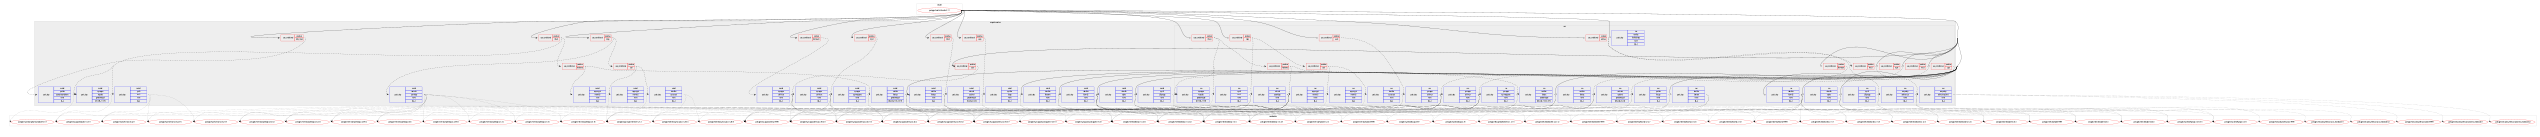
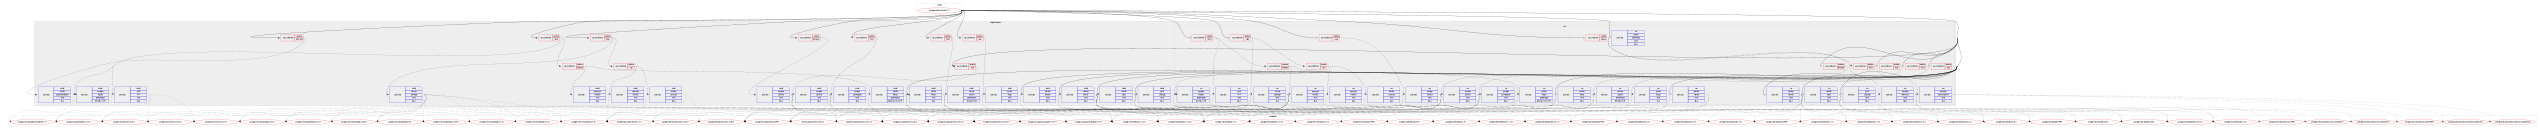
node "portage://sys-apps/util-linux-2.39.4-r1": label "portage://sys-apps/util-linux-2.39.4-r1" -> "util://sys-apps/util-linux-2.39.4-r1"
node "portage://libcap-libs/libevent-2.1.12-r1": label "portage://libcap-libs/libevent-2.1.12-r1" -> "portage://dev-libs/libevent-2.1.12-r1"
